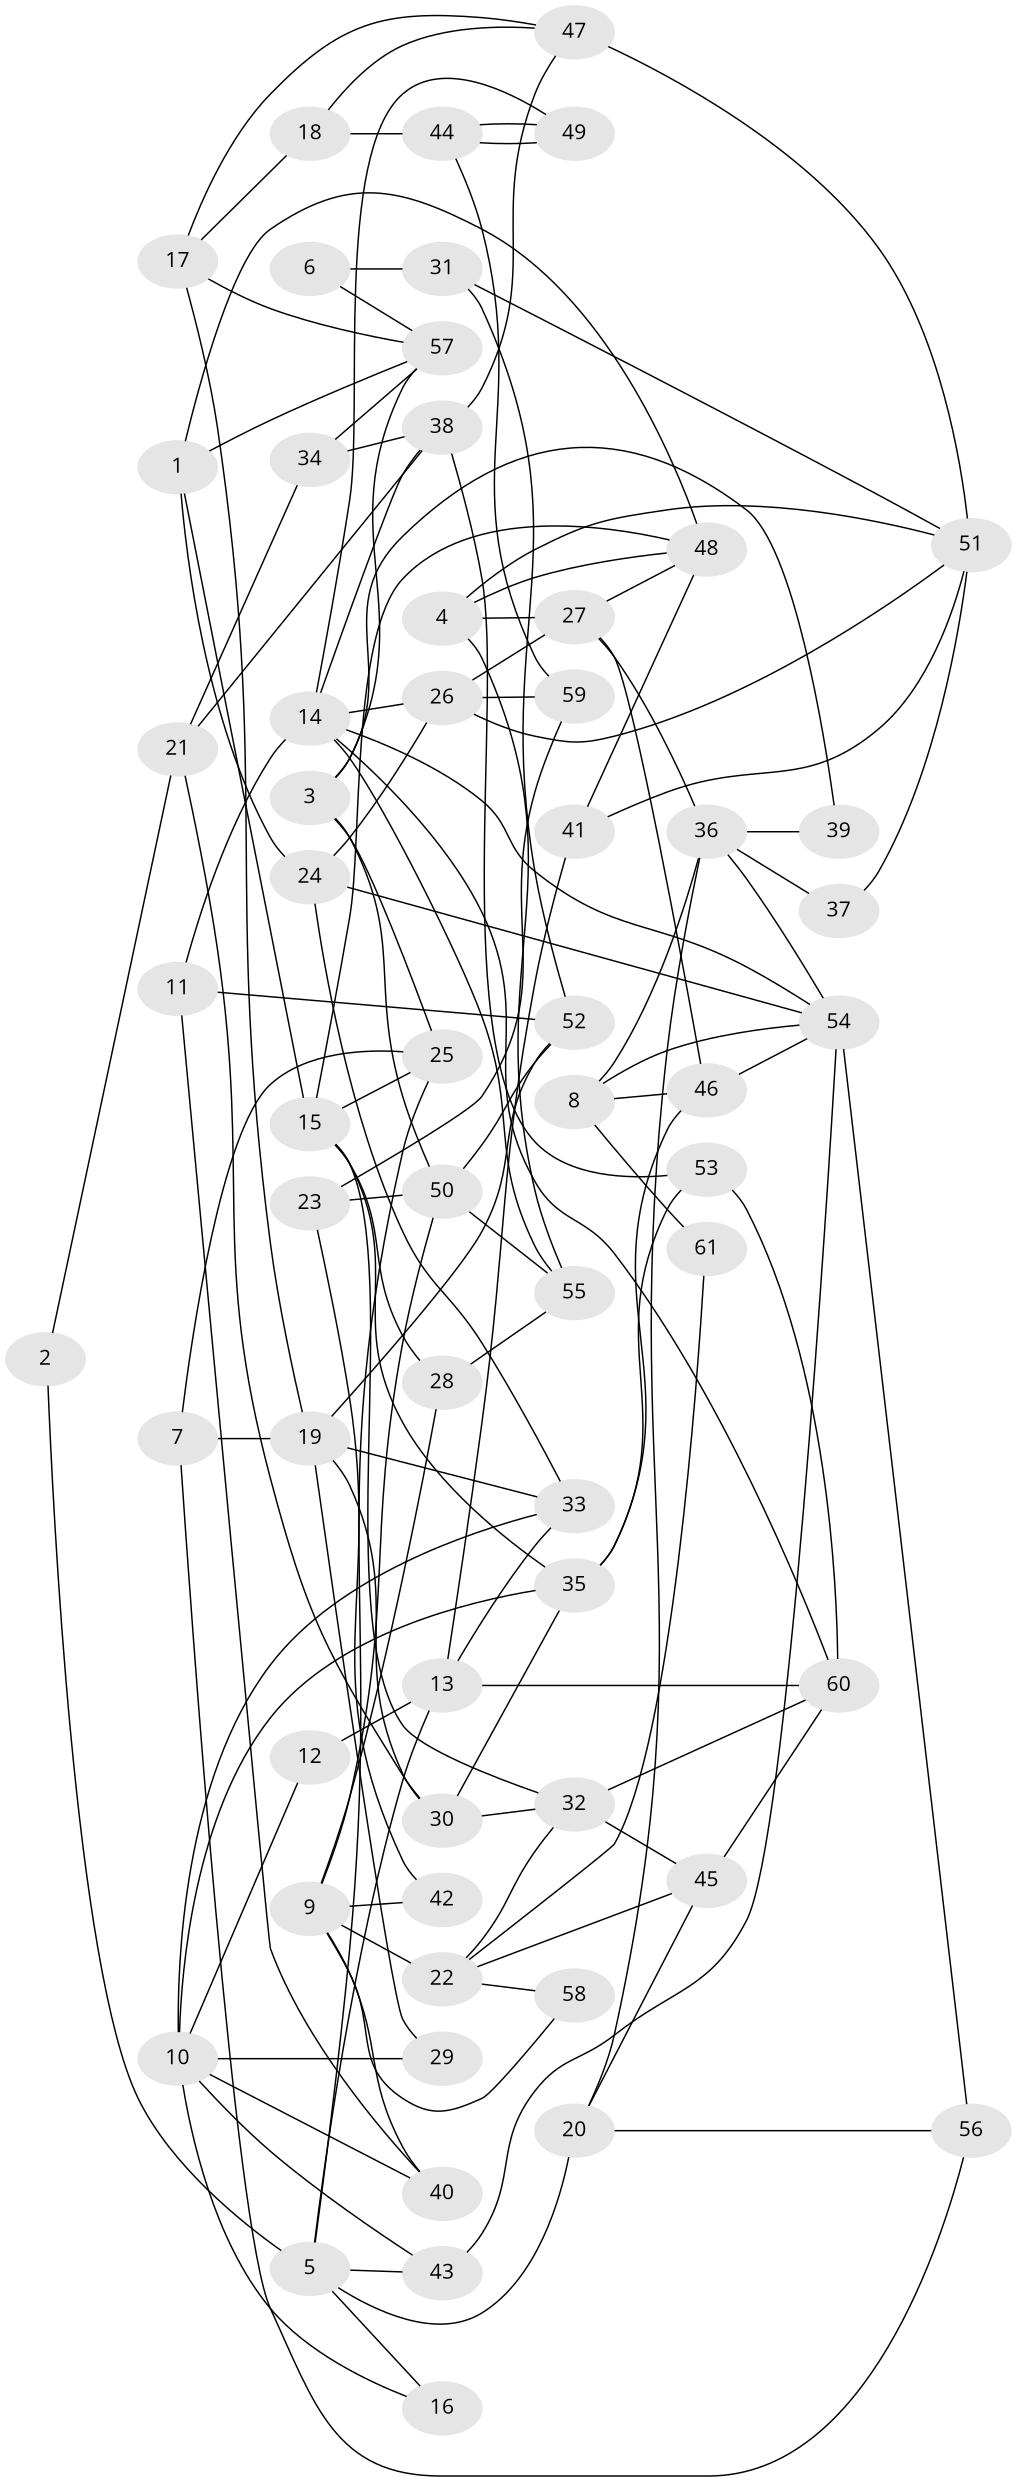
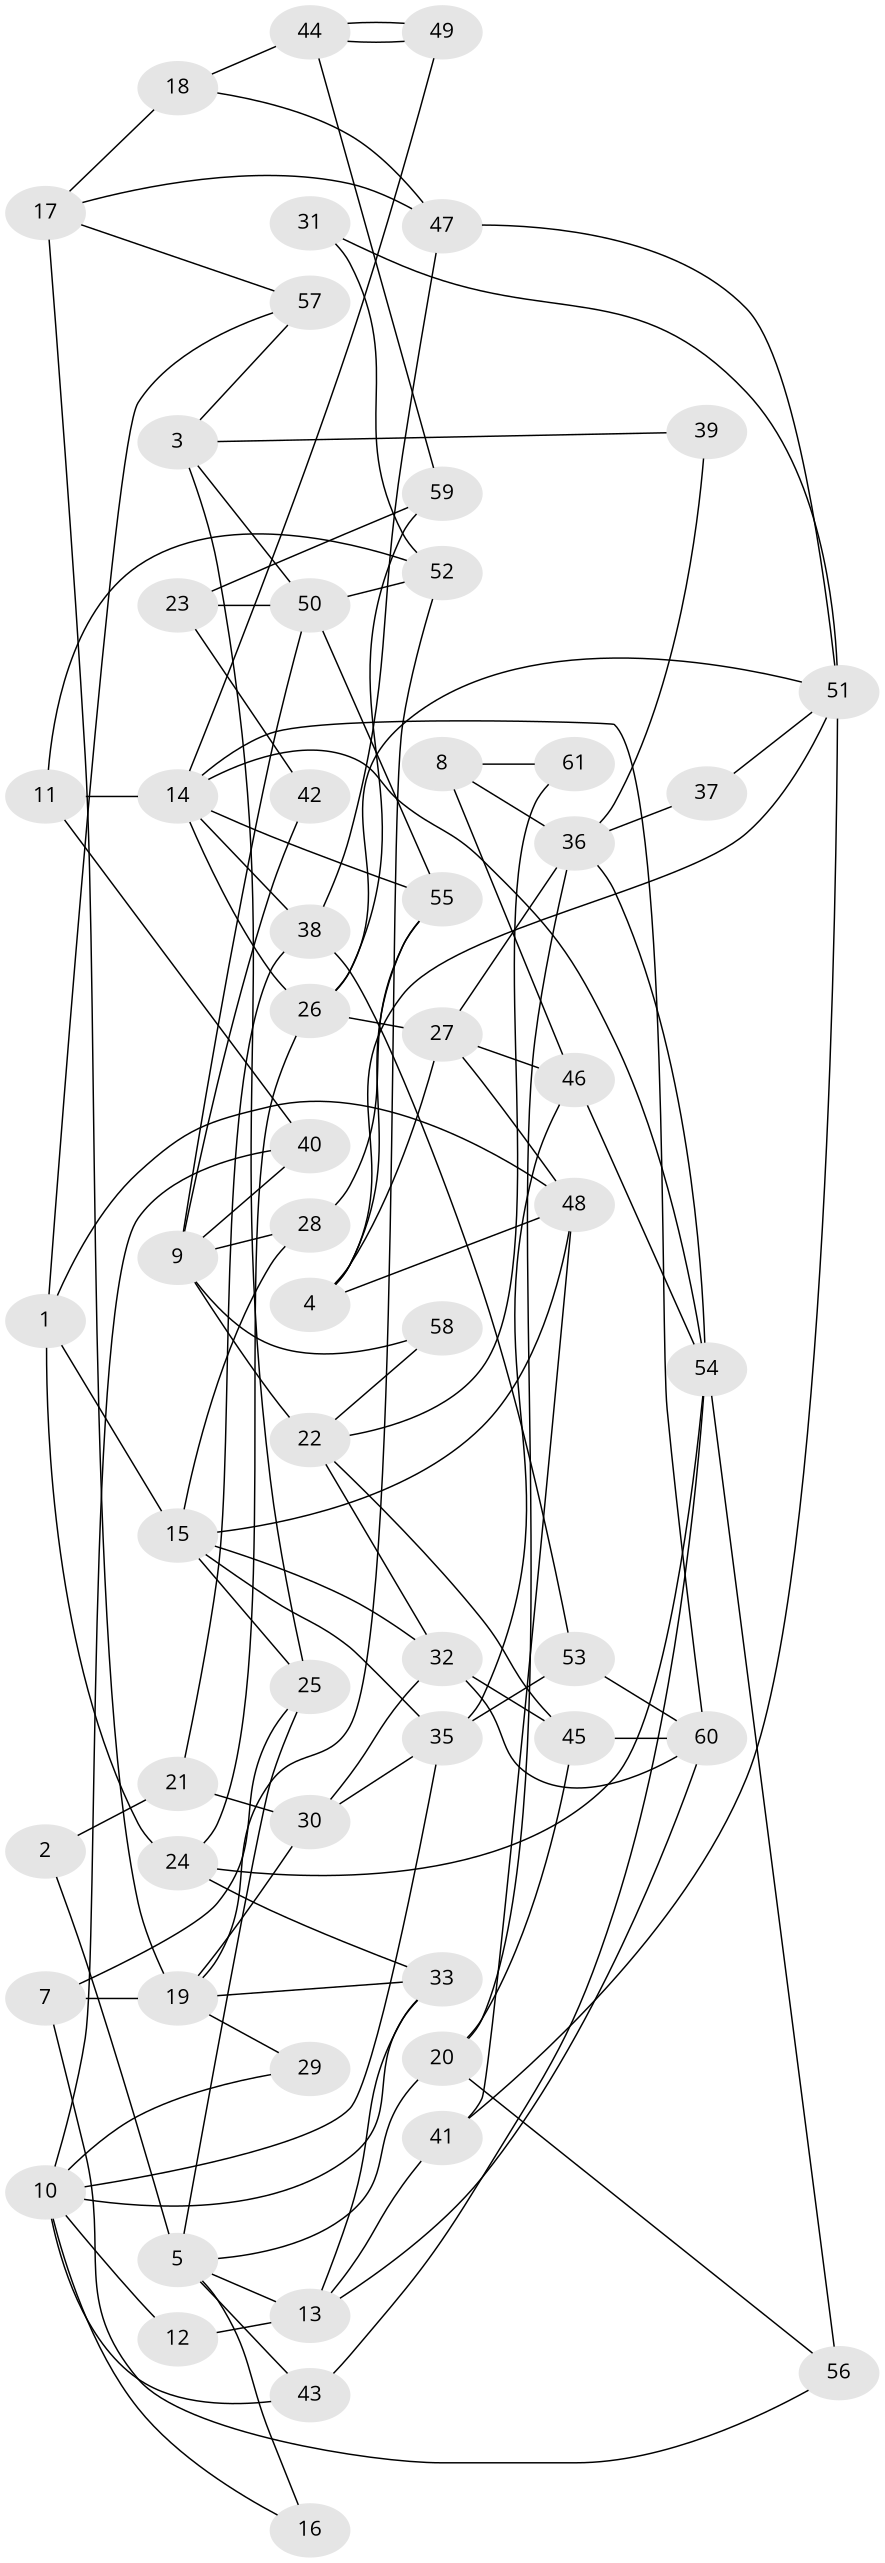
node "6": removed
node "34": removed
edge "54" -- "8": removed
